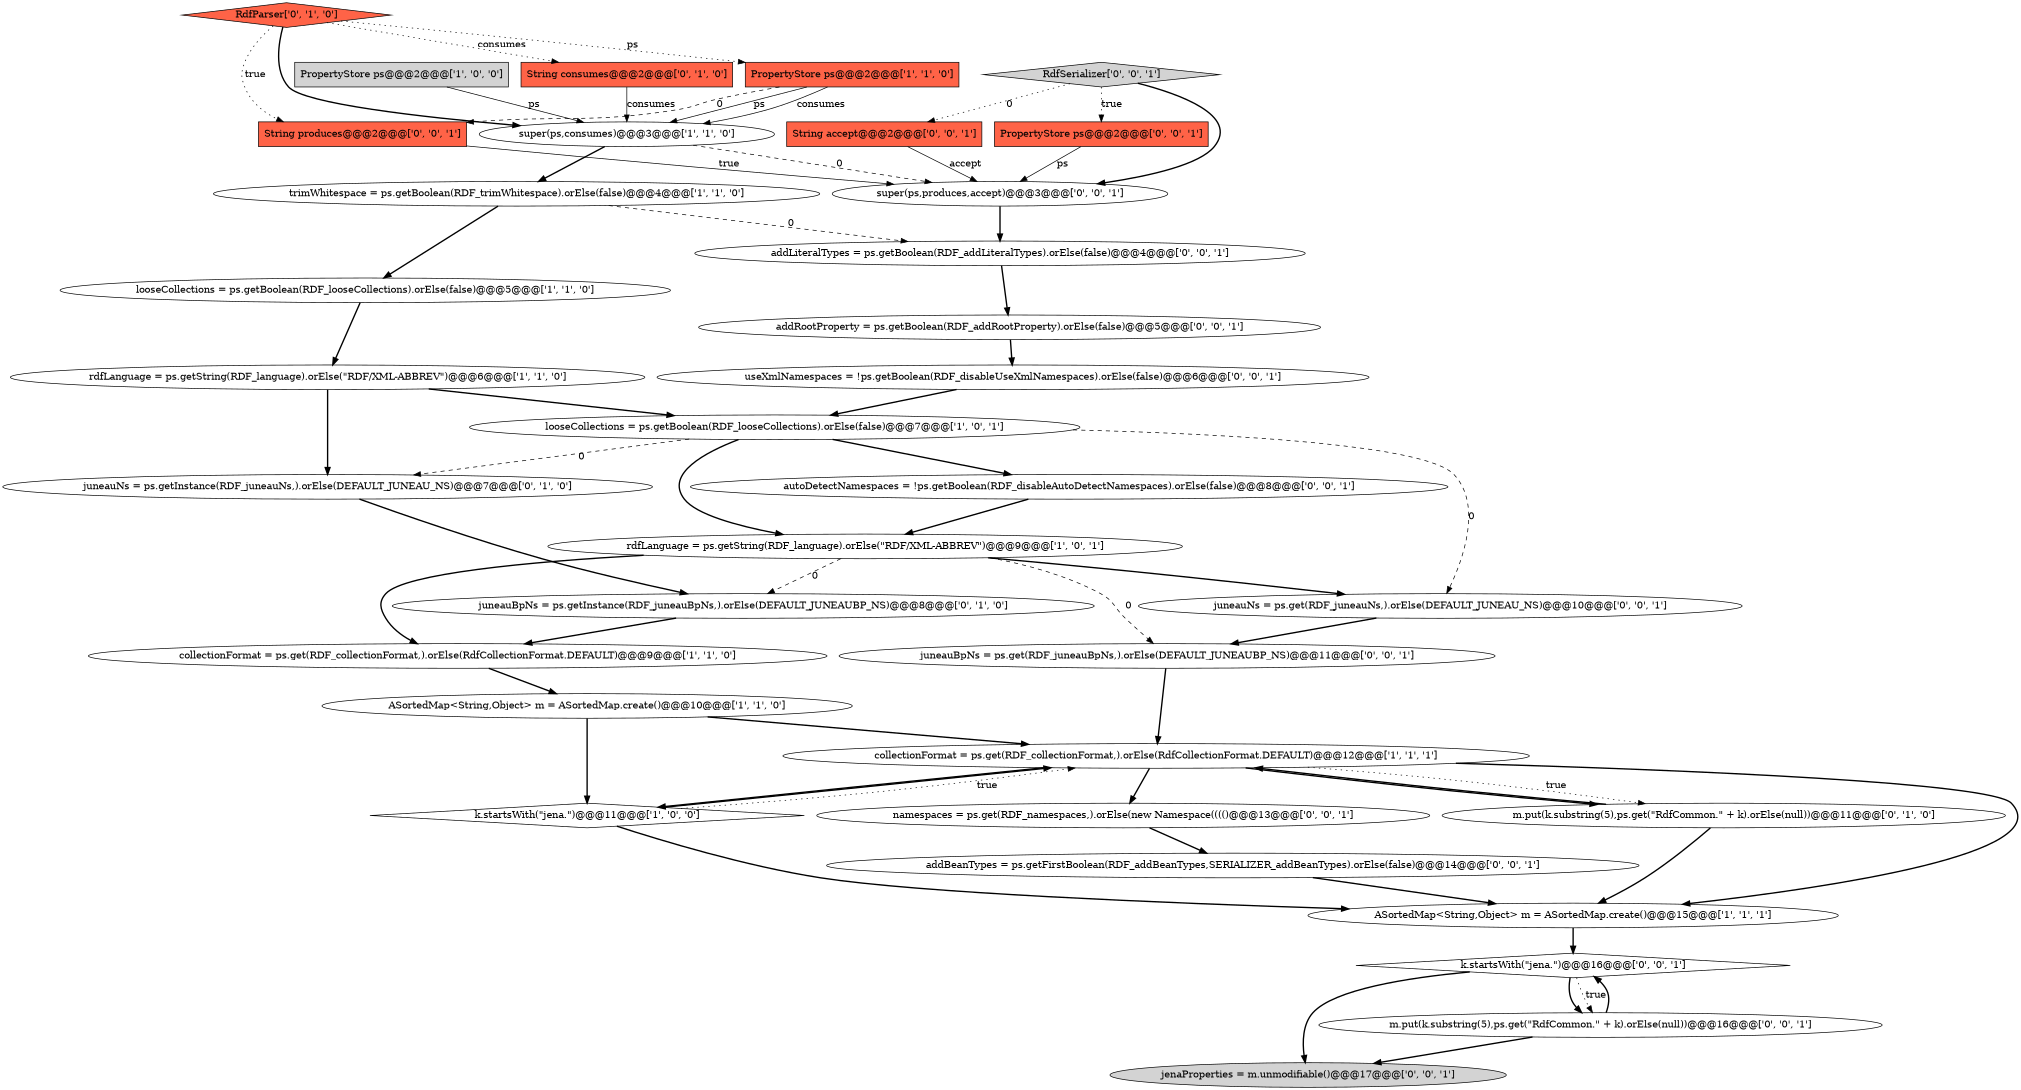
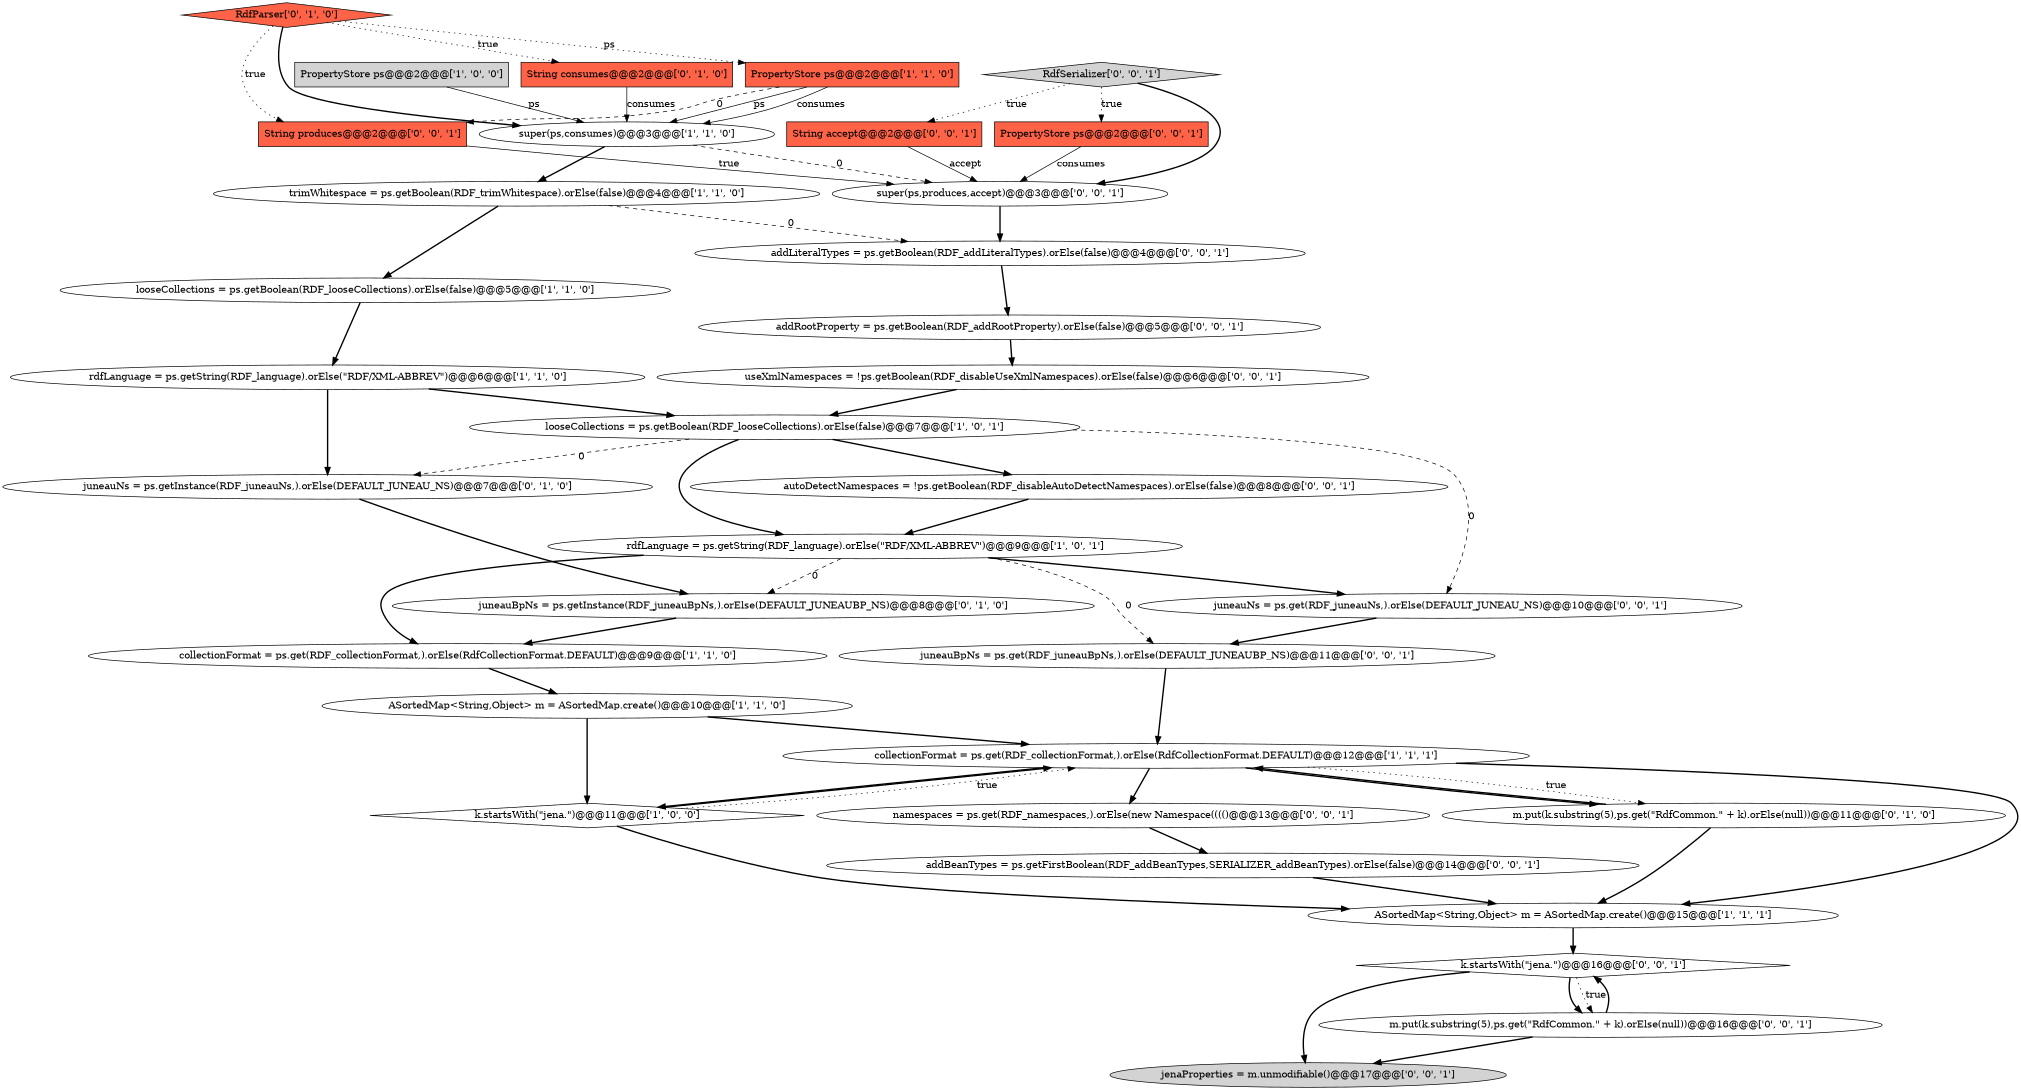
edge "RdfParser['0', '1', '0']" -> "String consumes@@@2@@@['0', '1', '0']": label "consumes" -> "true"
edge "RdfSerializer['0', '0', '1']" -> "String accept@@@2@@@['0', '0', '1']": label "0" -> "true"
edge "PropertyStore ps@@@2@@@['0', '0', '1']" -> "super(ps,produces,accept)@@@3@@@['0', '0', '1']": label "ps" -> "consumes"
